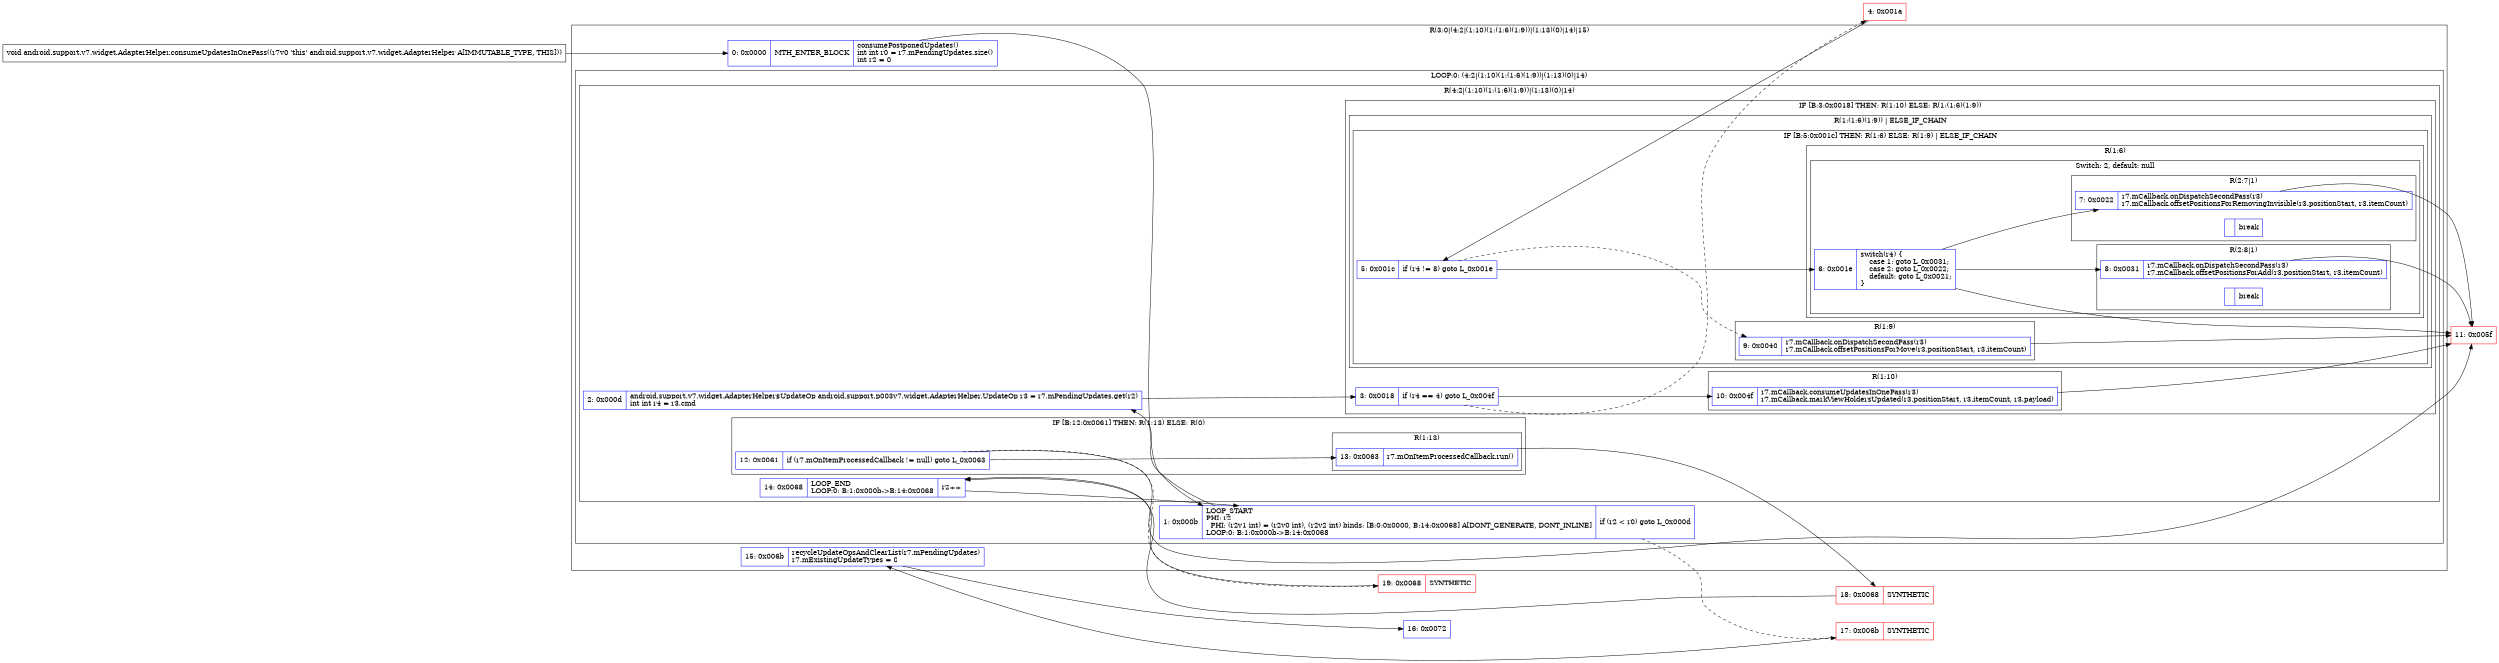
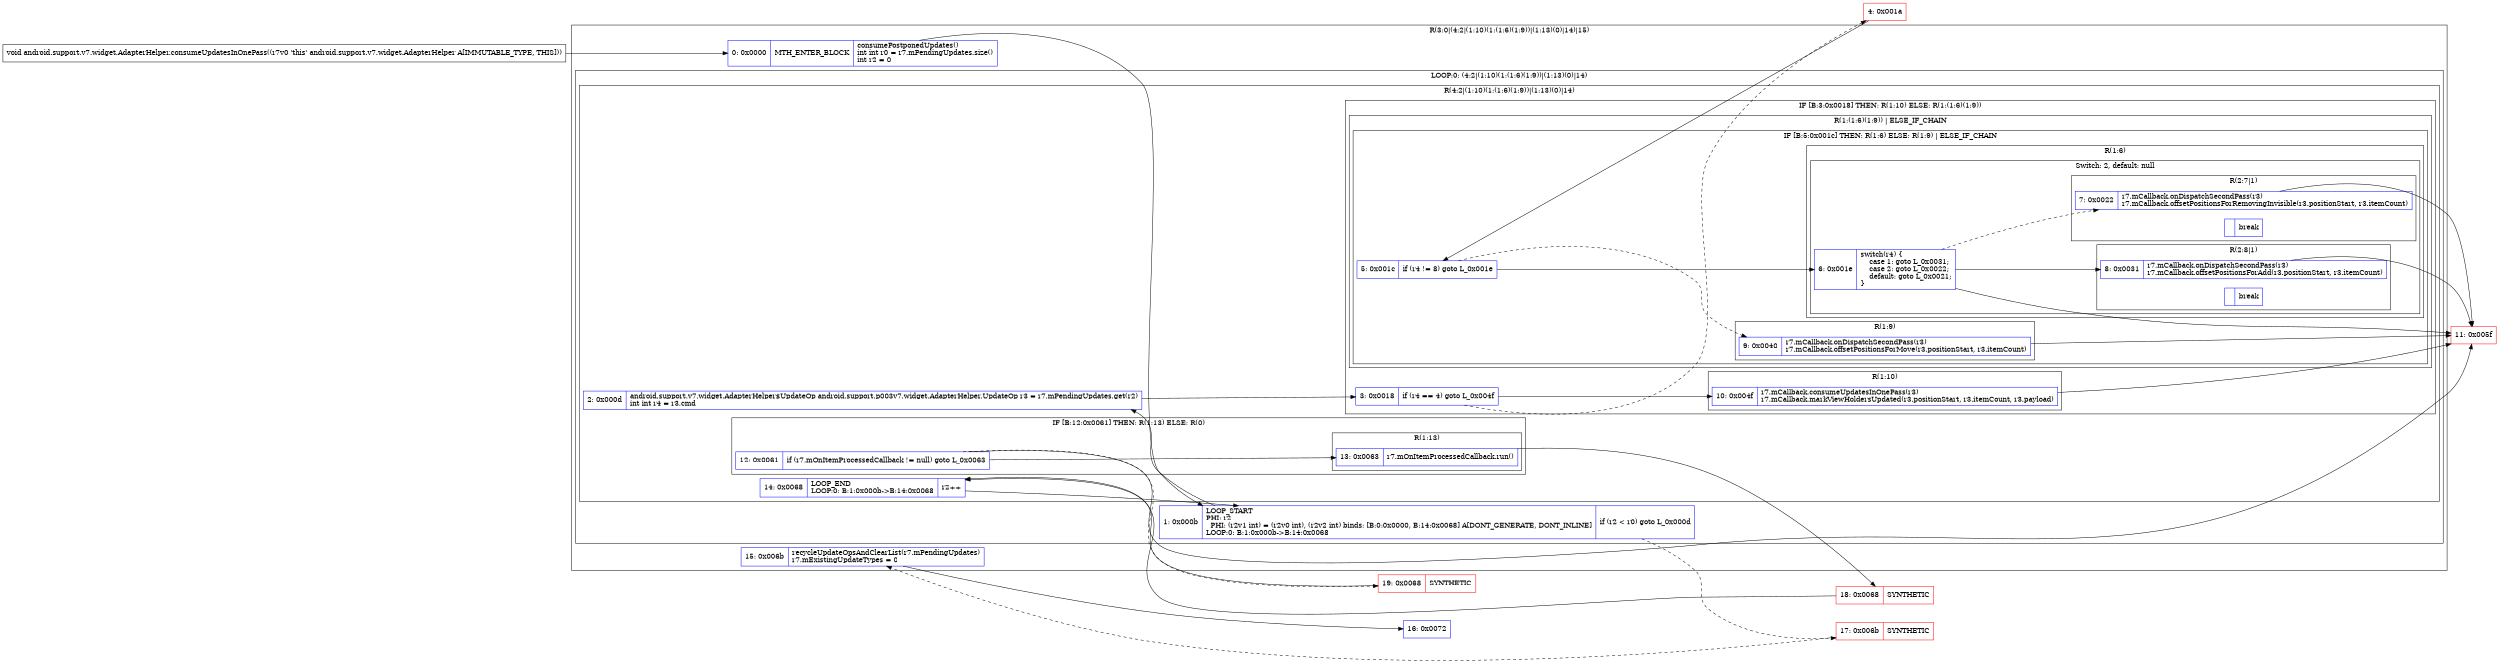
edge "6: 0x001e" -> "7: 0x0022": style solid -> dashed
edge "17: 0x006b" -> "15: 0x006b": style solid -> dashed
